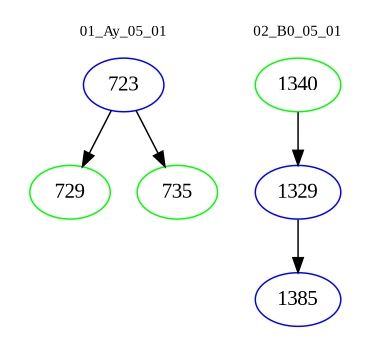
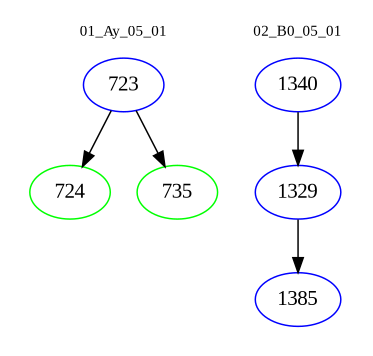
node "1340": color green -> blue
node "729": label "729" -> "724"
